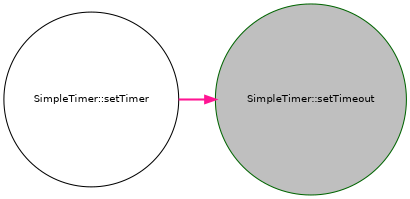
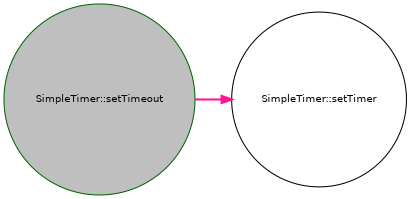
edge "SimpleTimer::setTimer" -> "SimpleTimer::setTimeout": reversed
